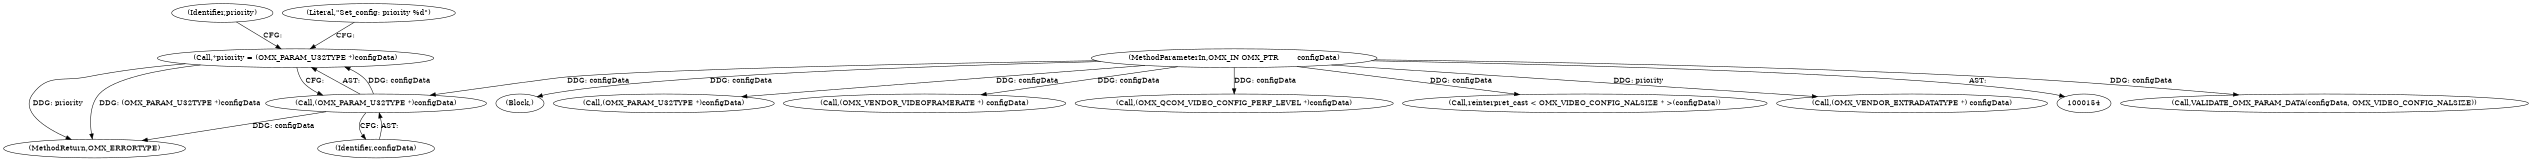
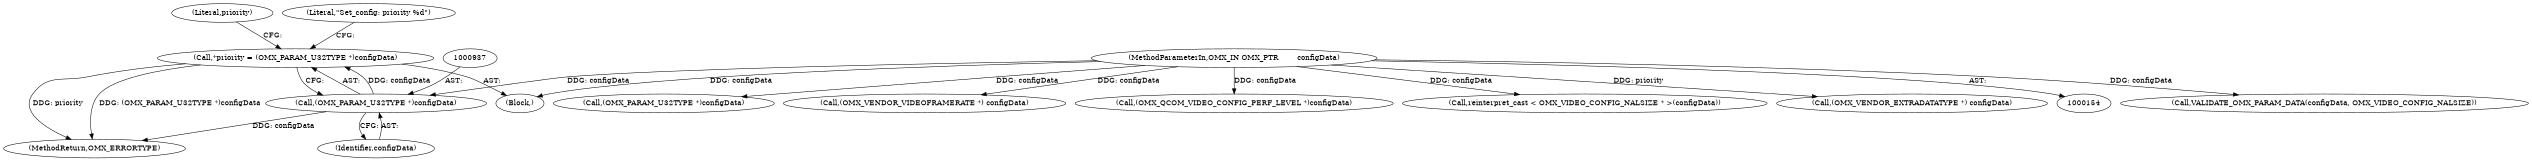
node "(Identifier,priority)": label "(Identifier,priority)" -> "(Literal,priority)"
node "1000937": added
edge "(Call,*priority = (OMX_PARAM_U32TYPE *)configData)" -> "(Block,)": added, label "AST:"
